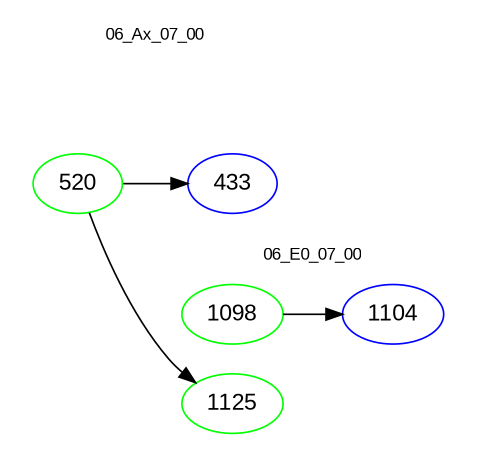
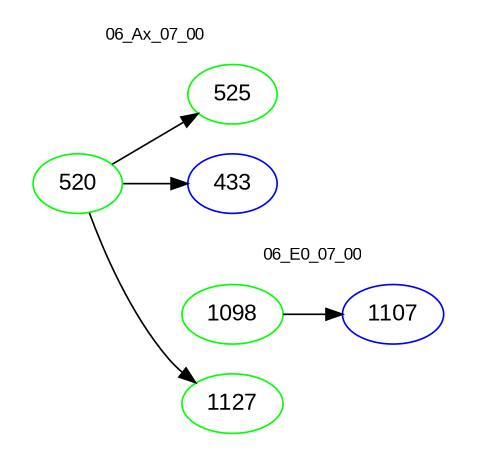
node "525": added
node "1104": label "1104" -> "1107"
node "1125": label "1125" -> "1127"
